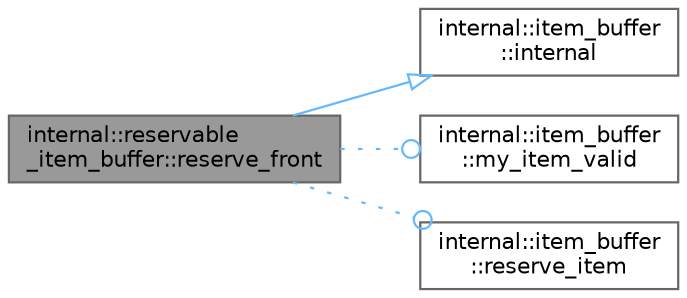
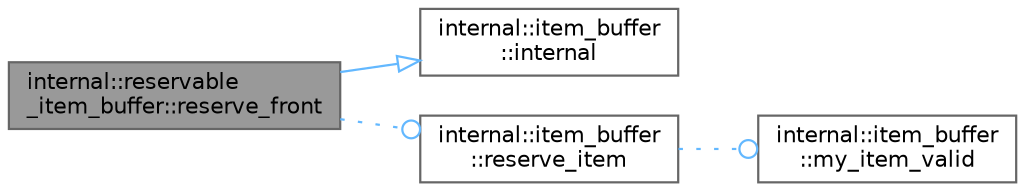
edge "internal::reservable _item_buffer::reserve_front" -> "internal::item_buffer ::my_item_valid": now "internal::item_buffer ::reserve_item" -> "internal::item_buffer ::my_item_valid"
